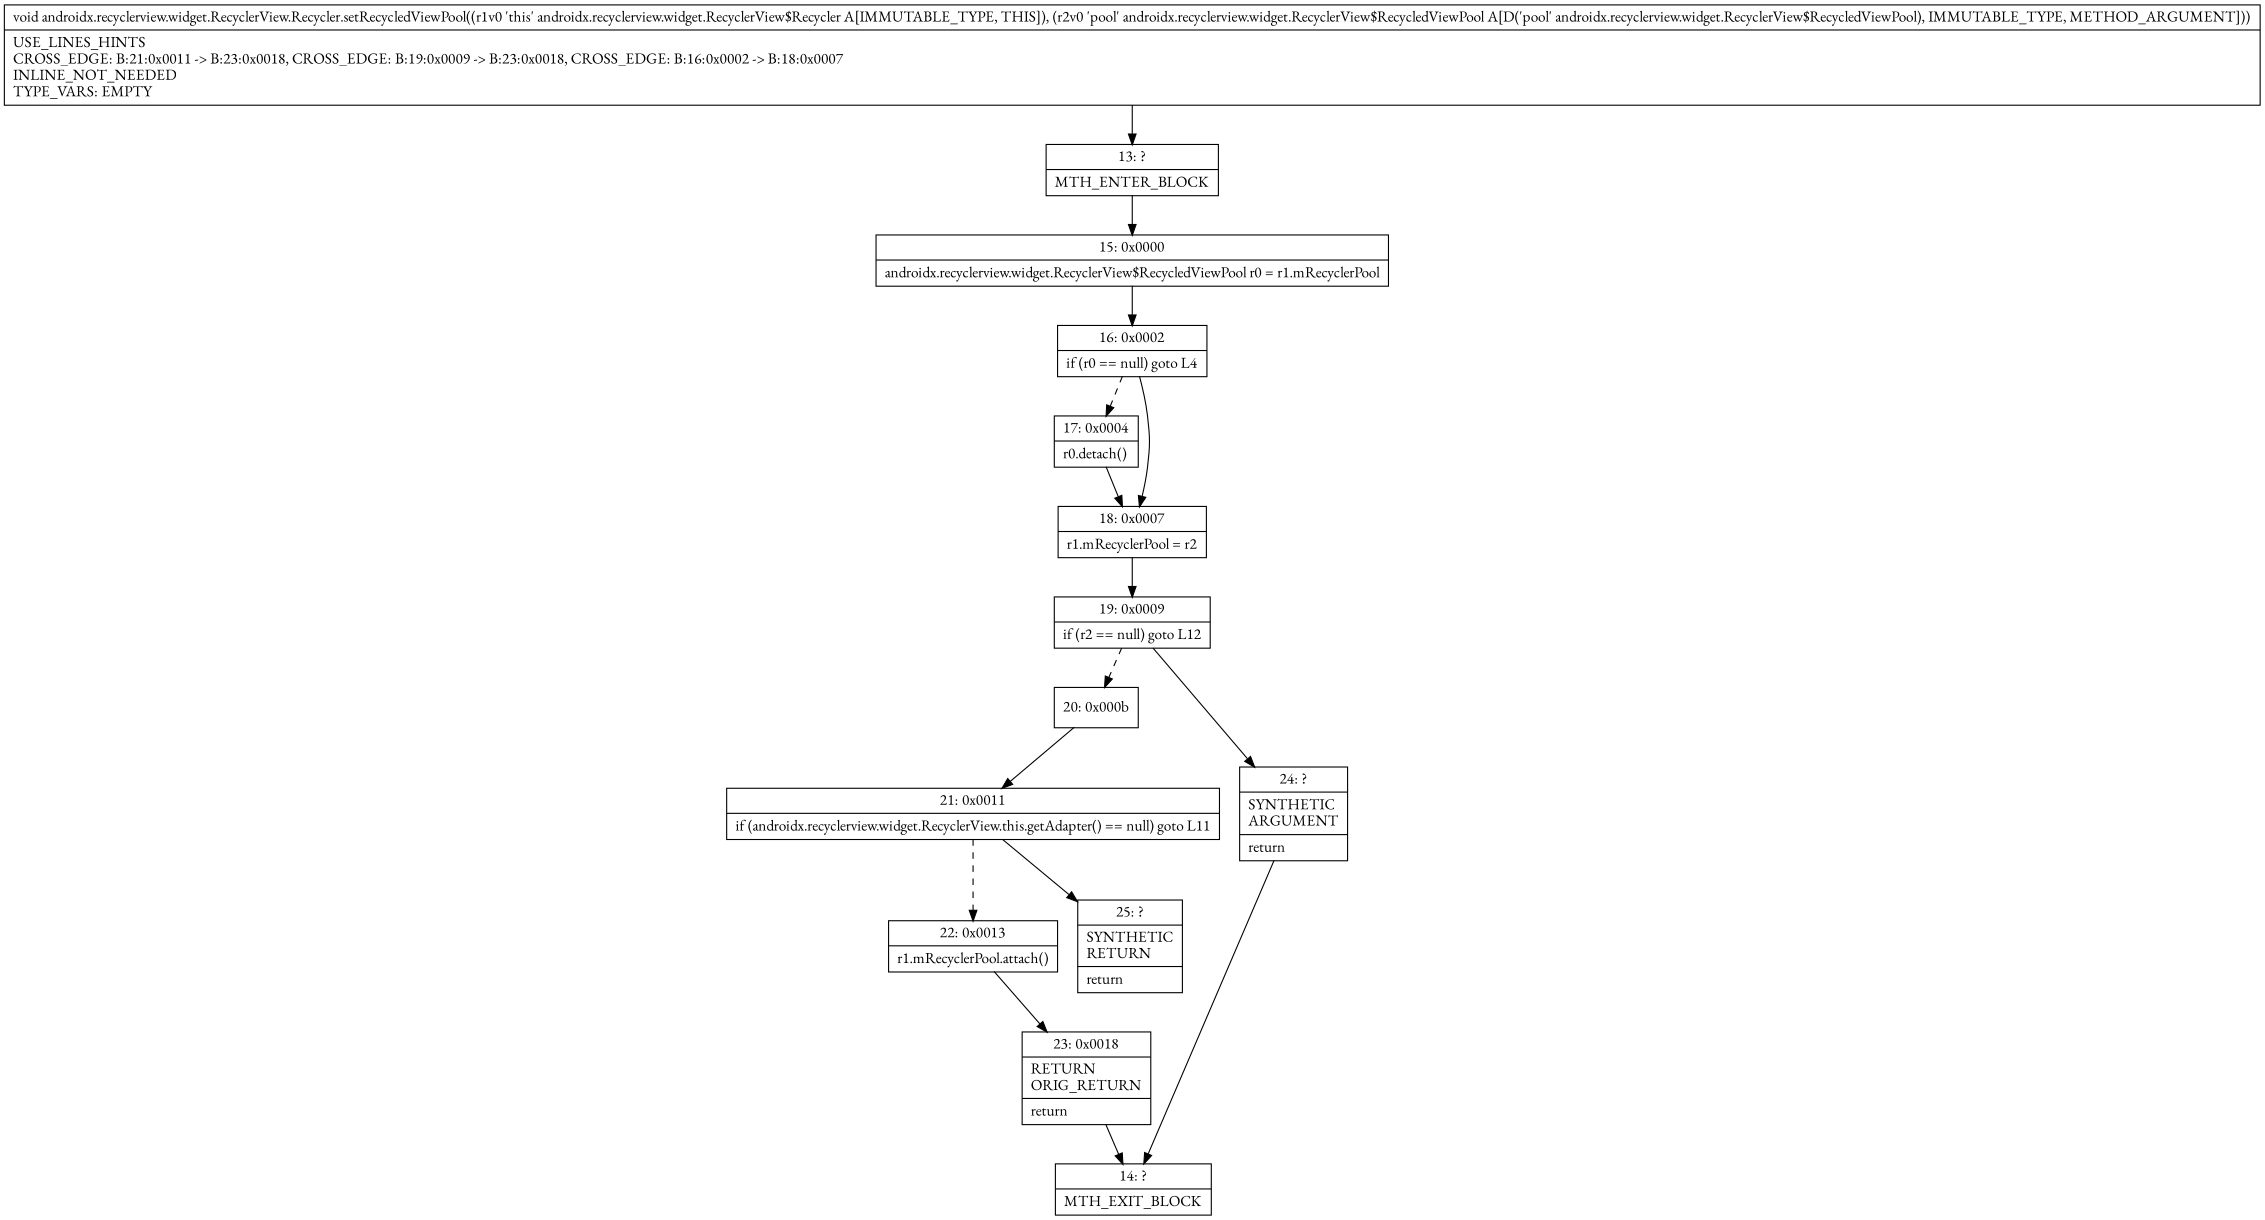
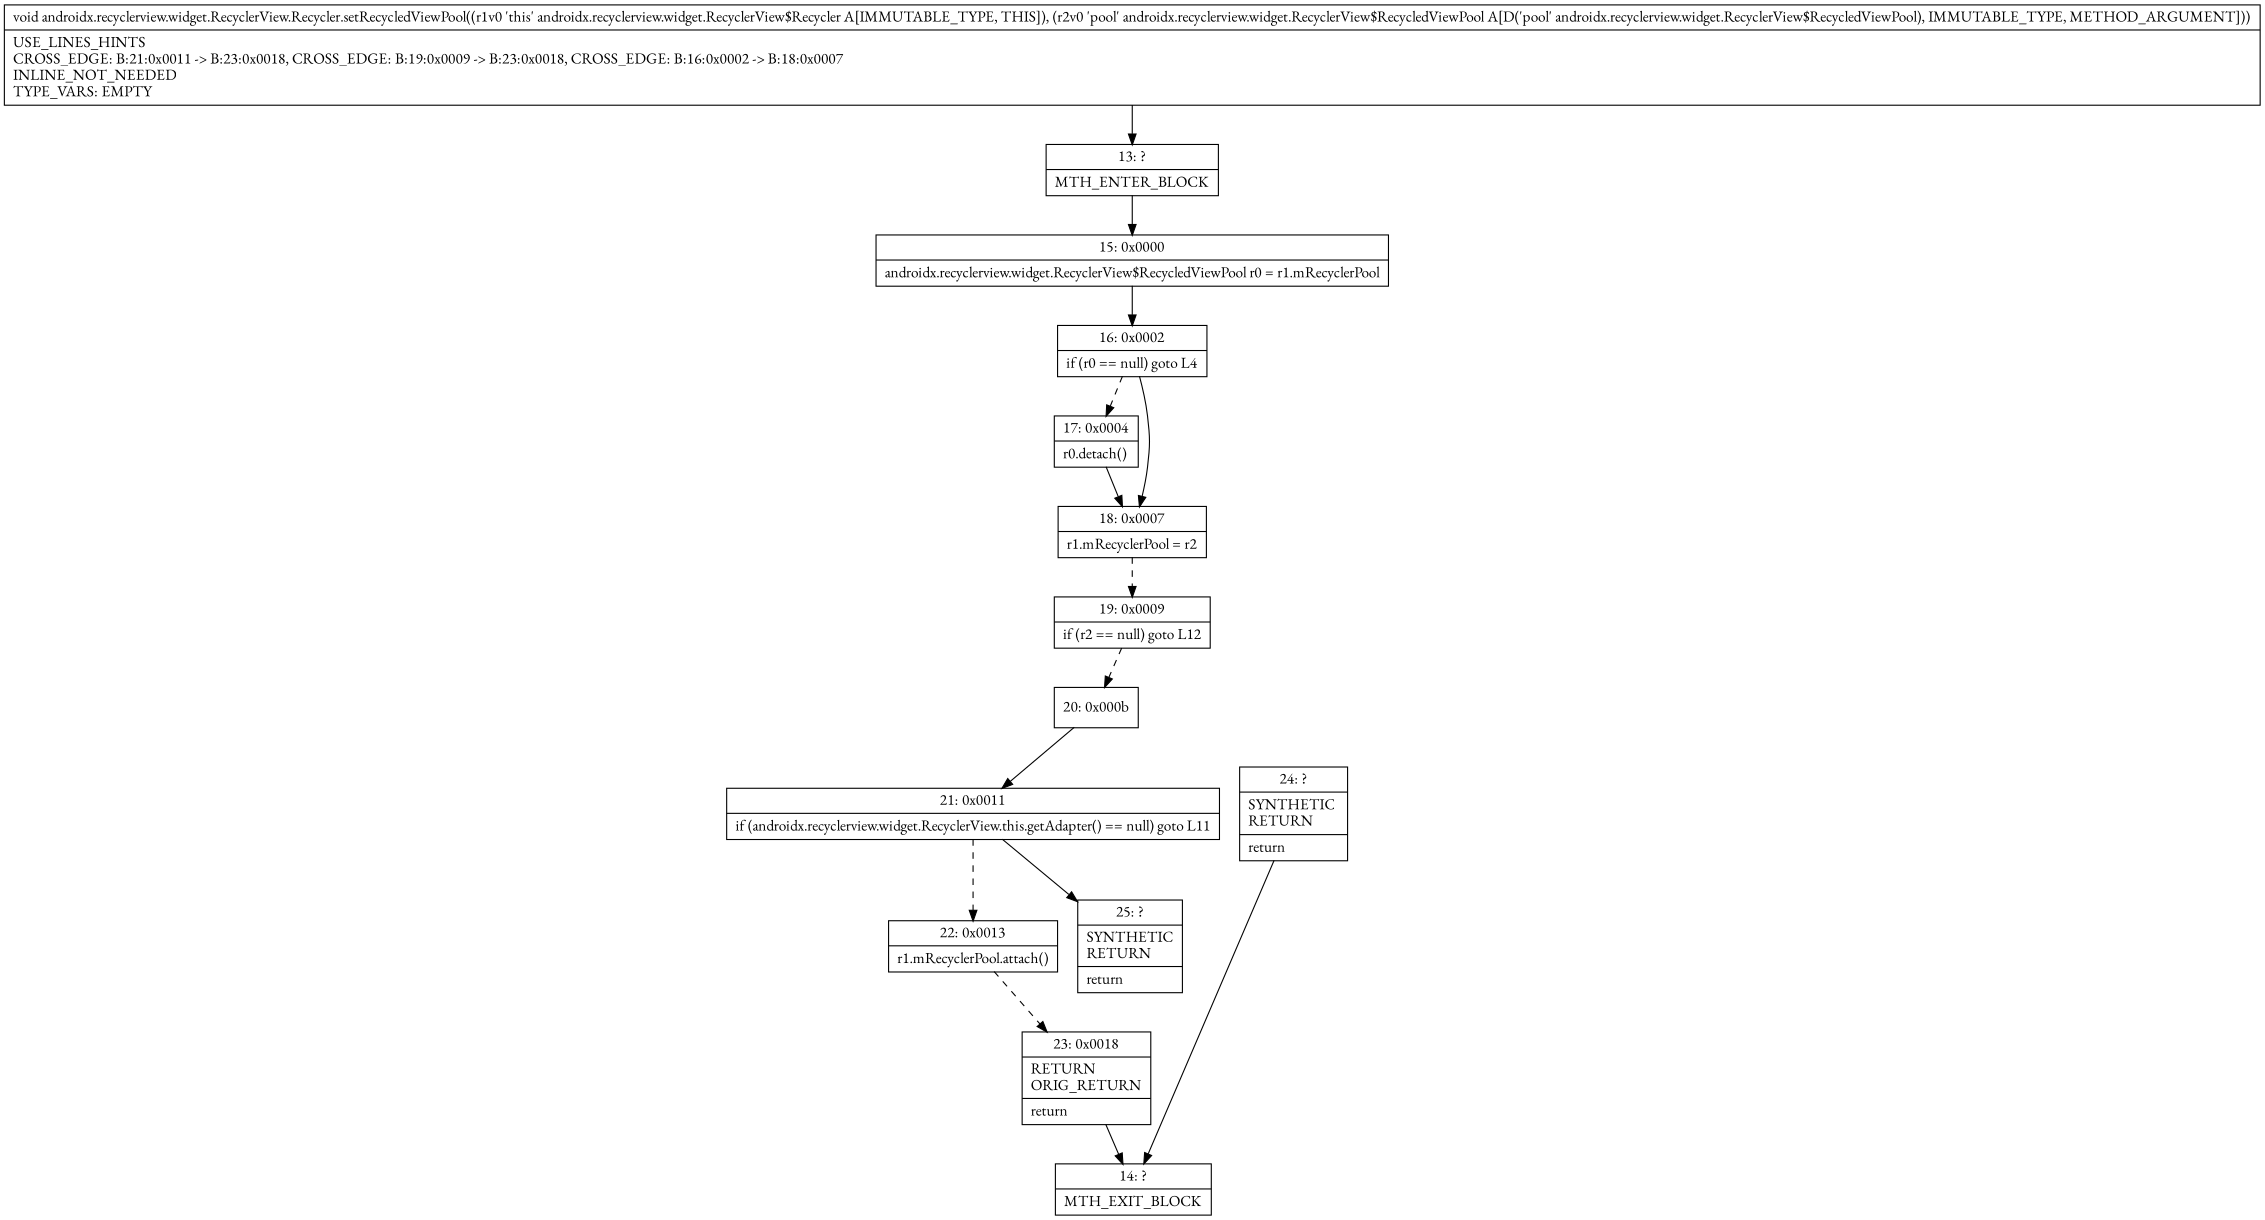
edge "18: 0x0007" -> "19: 0x0009": style solid -> dashed
edge "19: 0x0009" -> "24: ?": removed
node "24: ?": text "ARGUMENT" -> "RETURN"
edge "22: 0x0013" -> "23: 0x0018": style solid -> dashed
